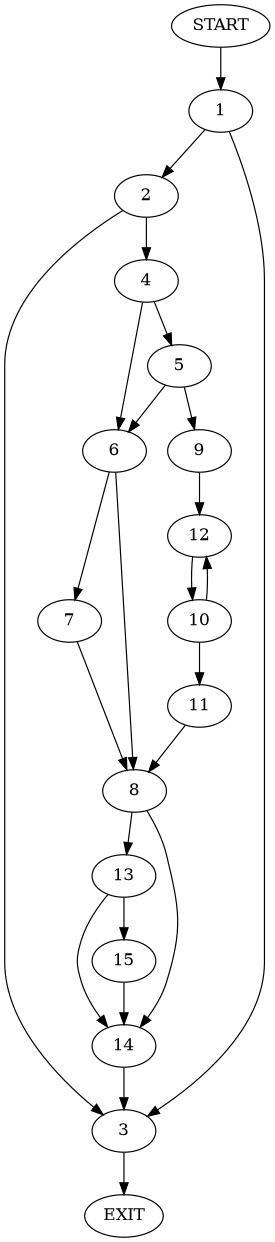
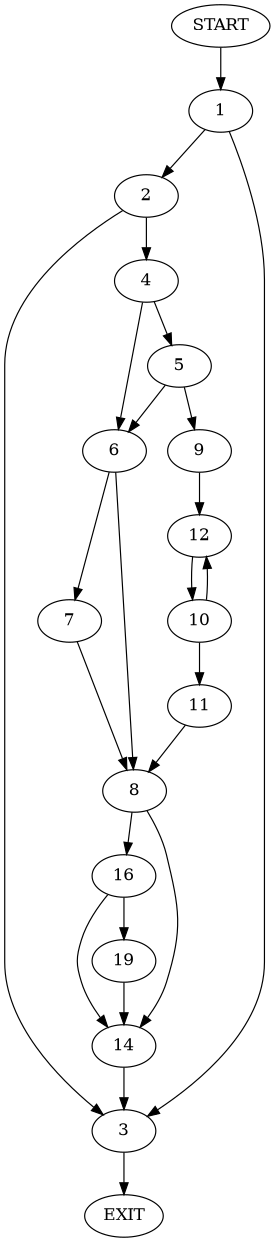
node "13": label "13" -> "16"
node "15": label "15" -> "19"
